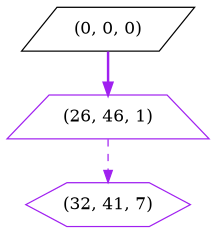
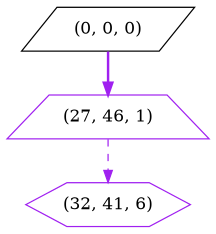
node "(26, 46, 1)": label "(26, 46, 1)" -> "(27, 46, 1)"
node "(32, 41, 7)": label "(32, 41, 7)" -> "(32, 41, 6)"
